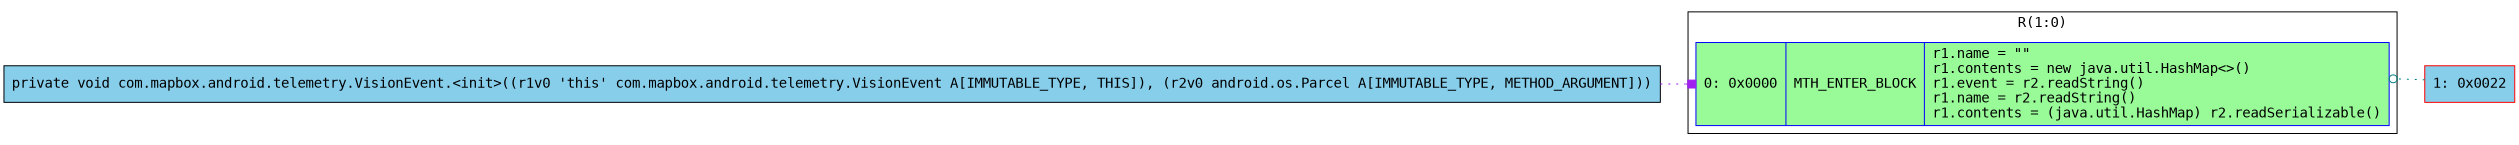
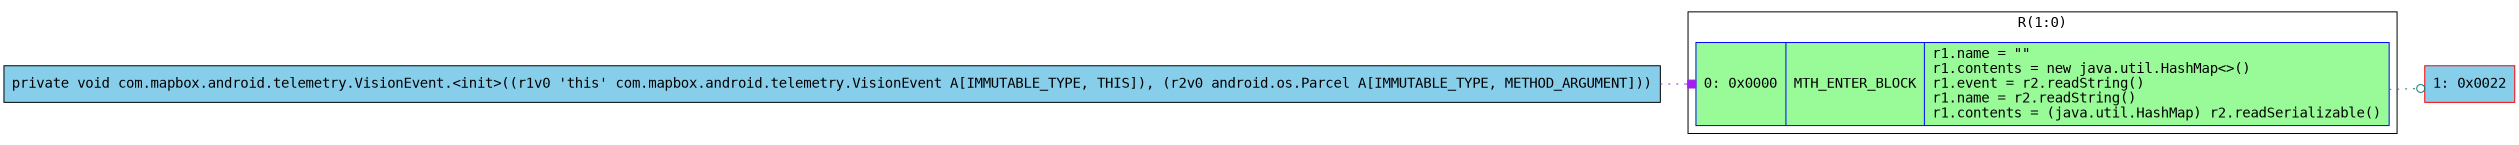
edge "1: 0x0022" -> "0: 0x0000": reversed
